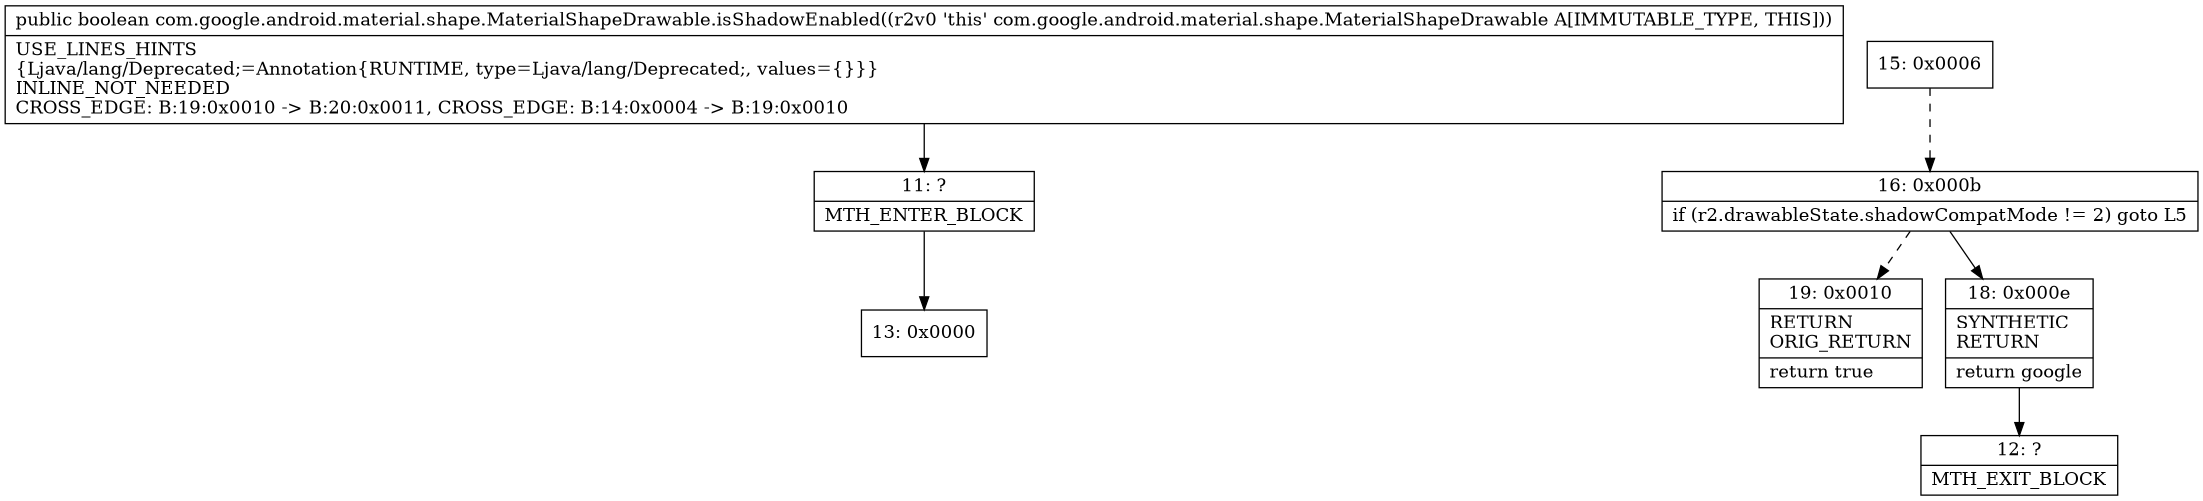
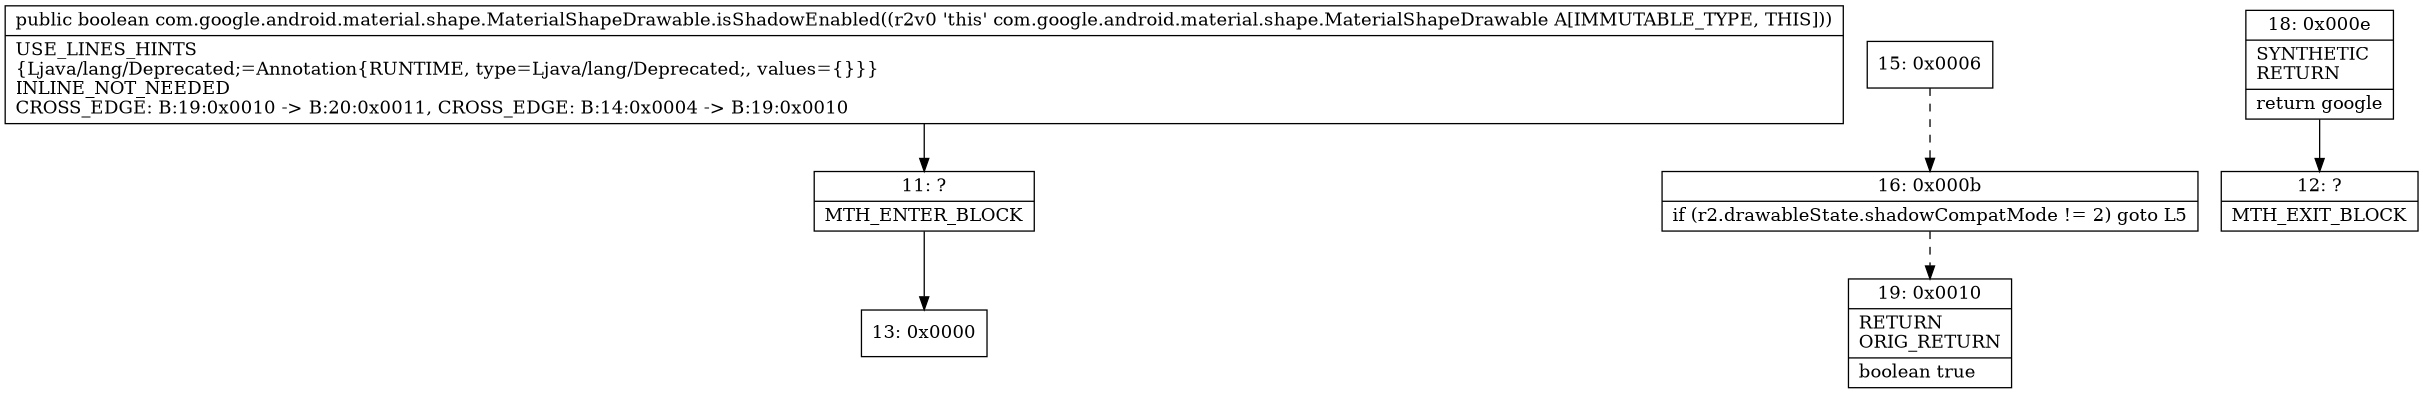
edge "16: 0x000b" -> "18: 0x000e": removed
node "19: 0x0010": text "return true" -> "boolean true"
